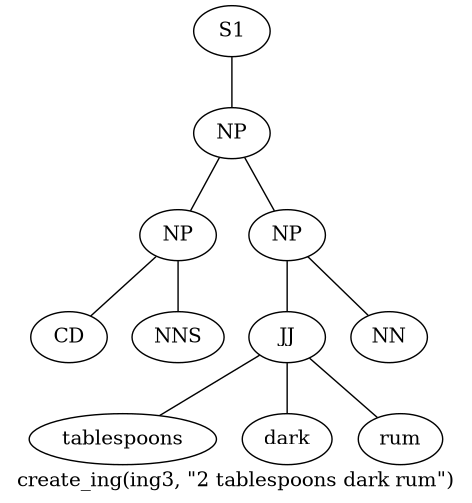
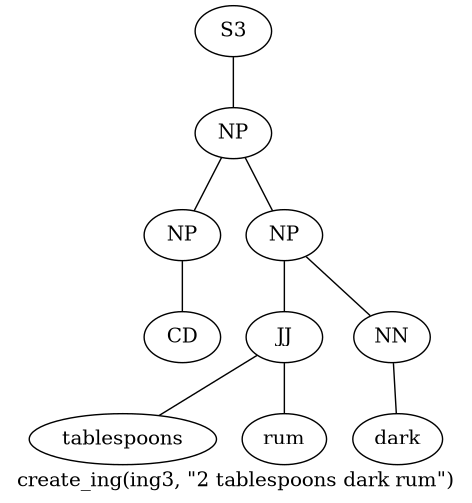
node "S1": label "S1" -> "S3"
node "NNS": removed
edge "JJ" -- "dark": now "NN" -- "dark"
